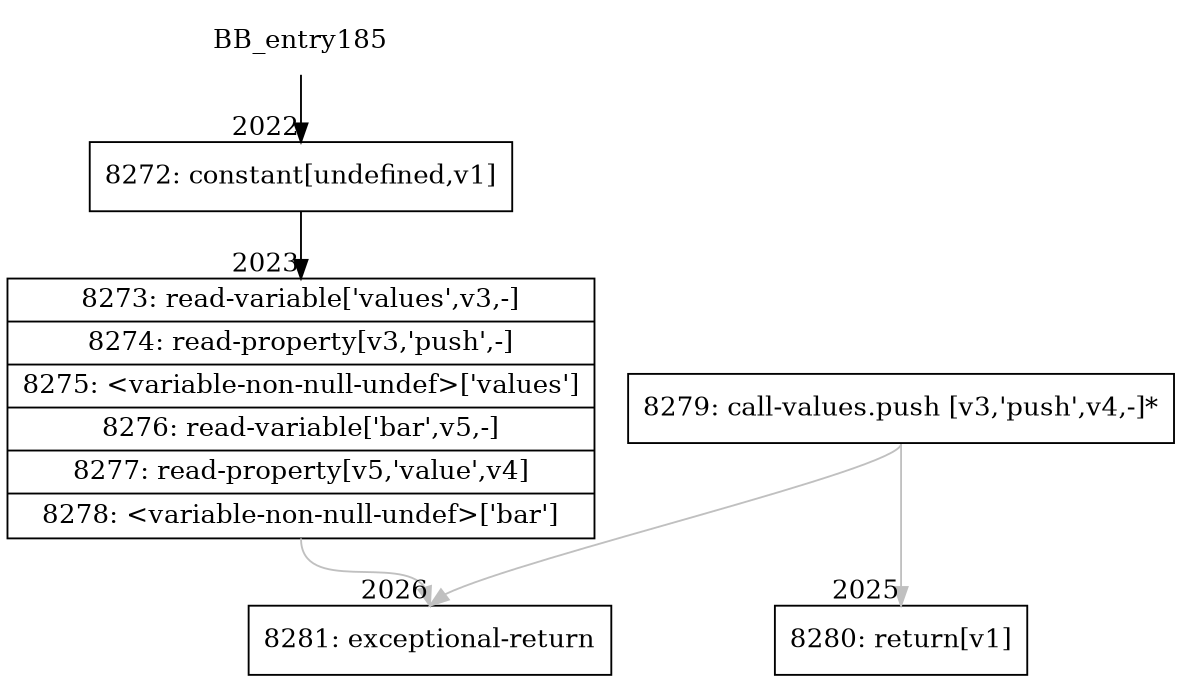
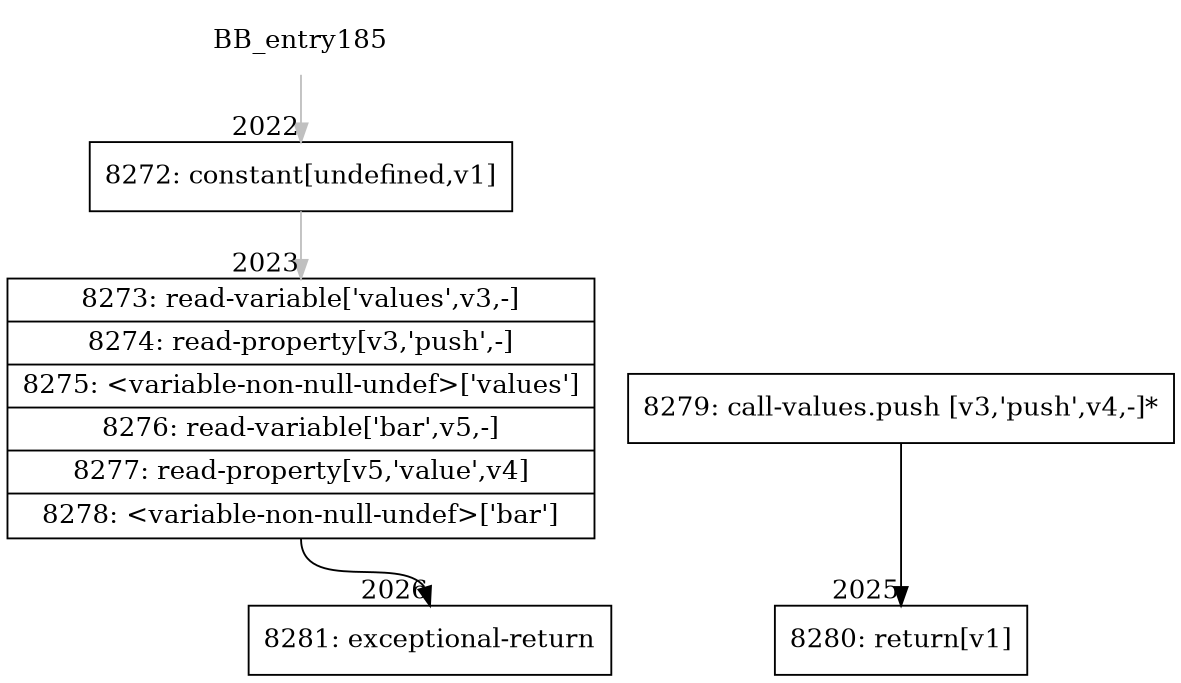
edge "BB_entry185" -> "8272: constant[undefined,v1]": color black -> gray
edge "8272: constant[undefined,v1]" -> "8273: read-variable['values',v3,-]": color black -> gray
edge "8279: call-values.push [v3,'push',v4,-]*" -> "8280: return[v1]": color gray -> black
edge "8279: call-values.push [v3,'push',v4,-]*" -> "8281: exceptional-return": removed
edge "8273: read-variable['values',v3,-]" -> "8281: exceptional-return": color gray -> black
